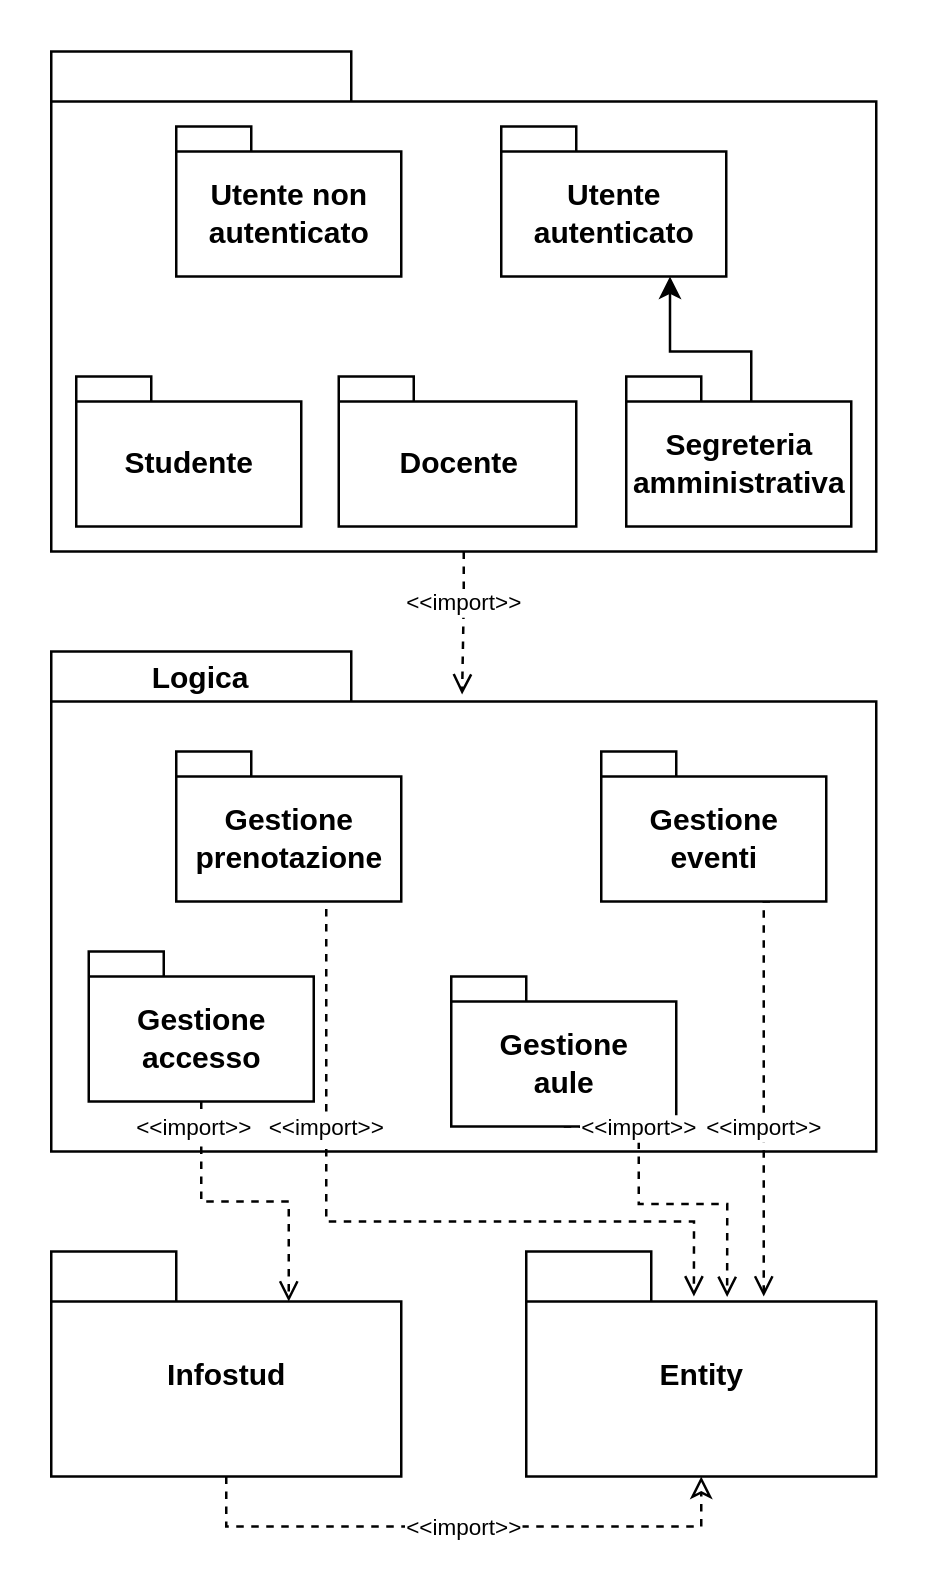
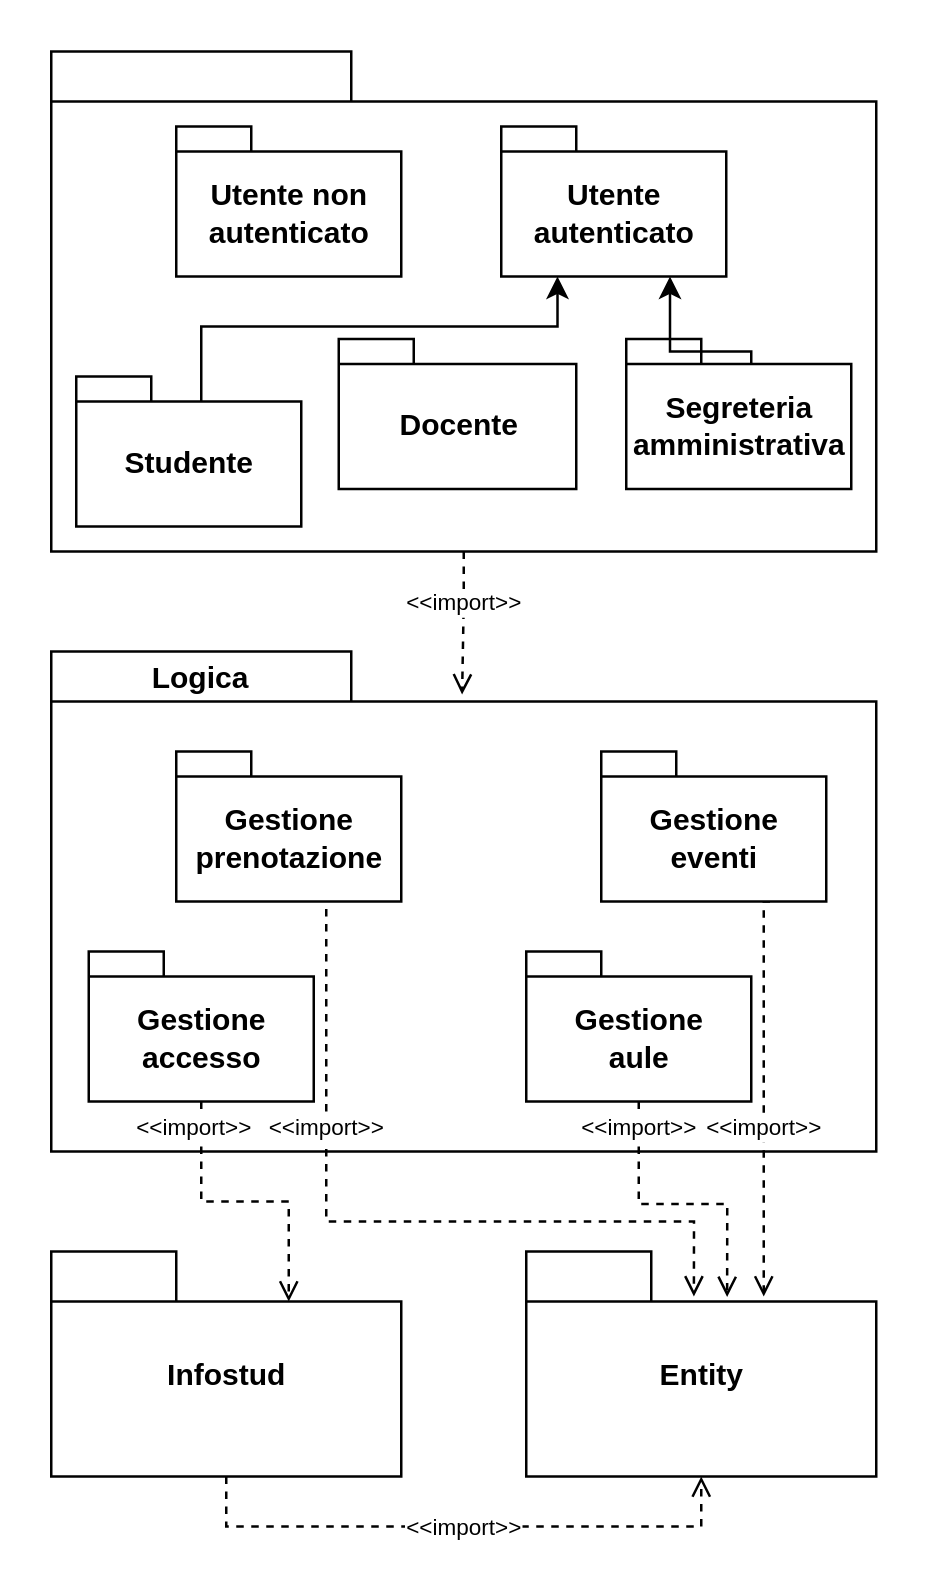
edge "Studente" -> "Utente autenticato": added
node "Docente": moved (458, 451) -> (458, 414)
node "Segreteria amministrativa": moved (739, 451) -> (739, 414)
node "Gestione aule": moved (564, 1051) -> (639, 1026)
edge "Infostud" -> "Entity": arrowhead classic -> open
